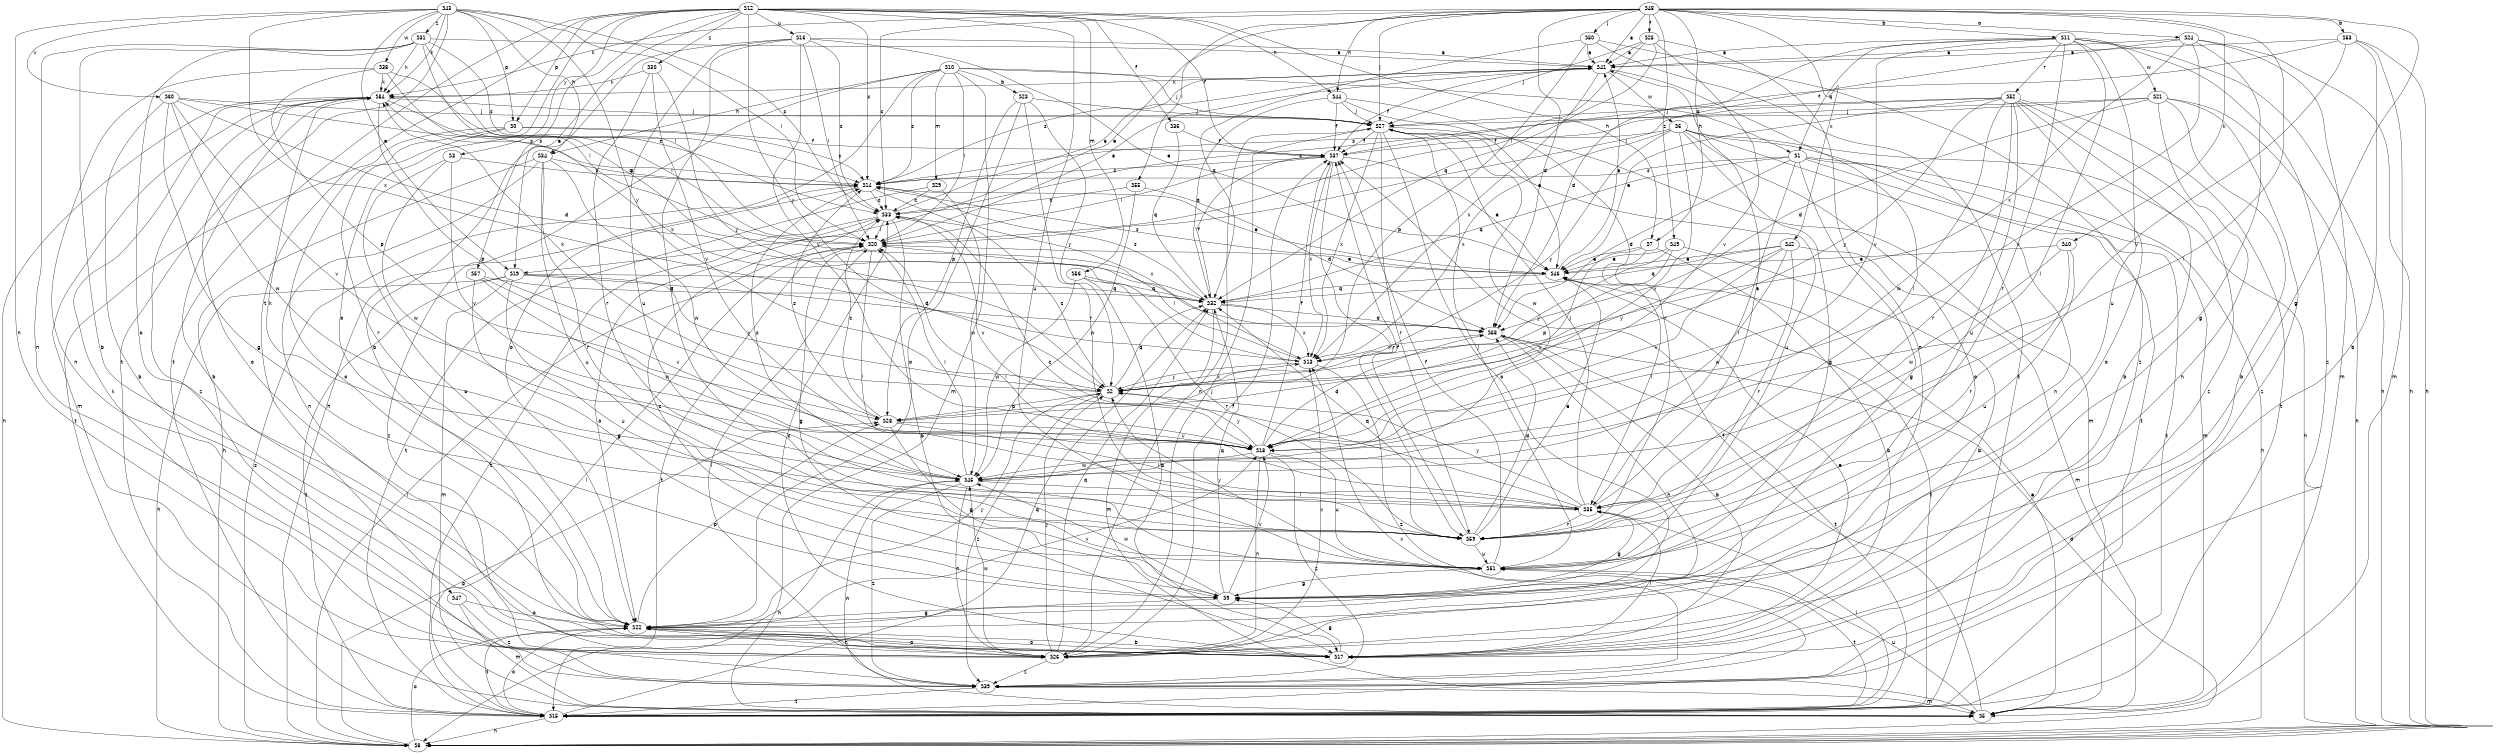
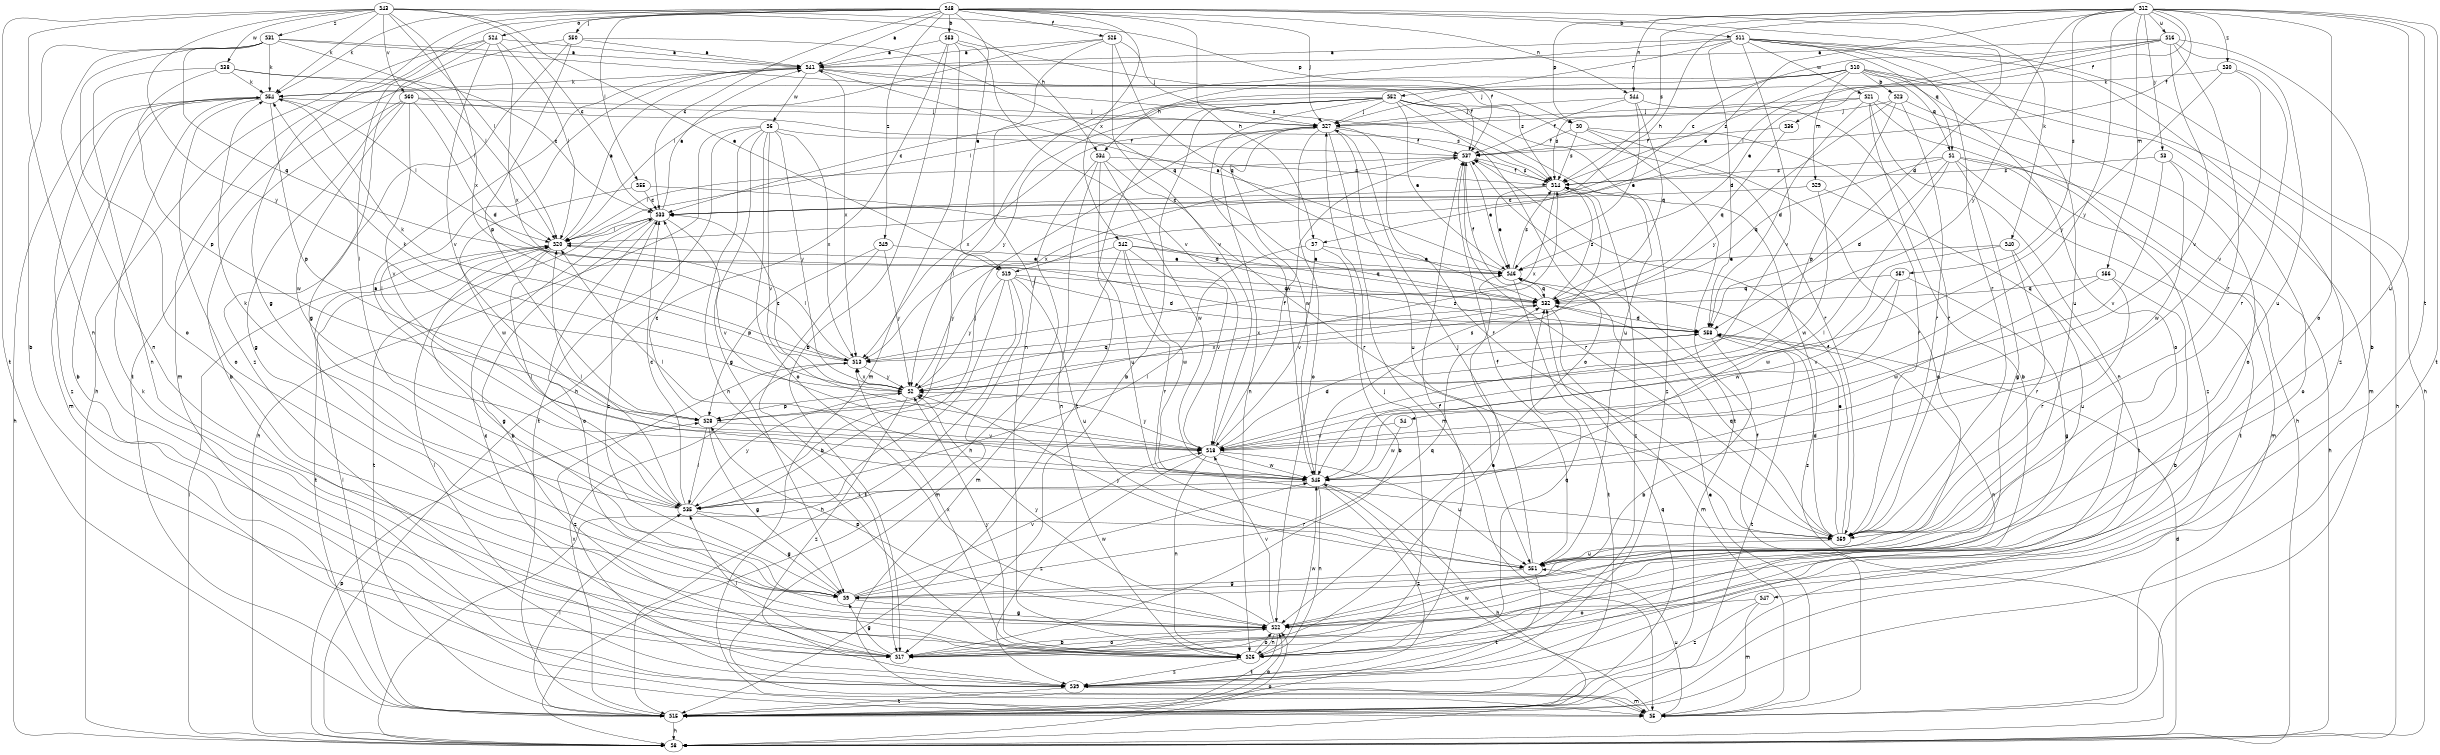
edge "S14" -> "S37": added, label "f"
node "S4": added
